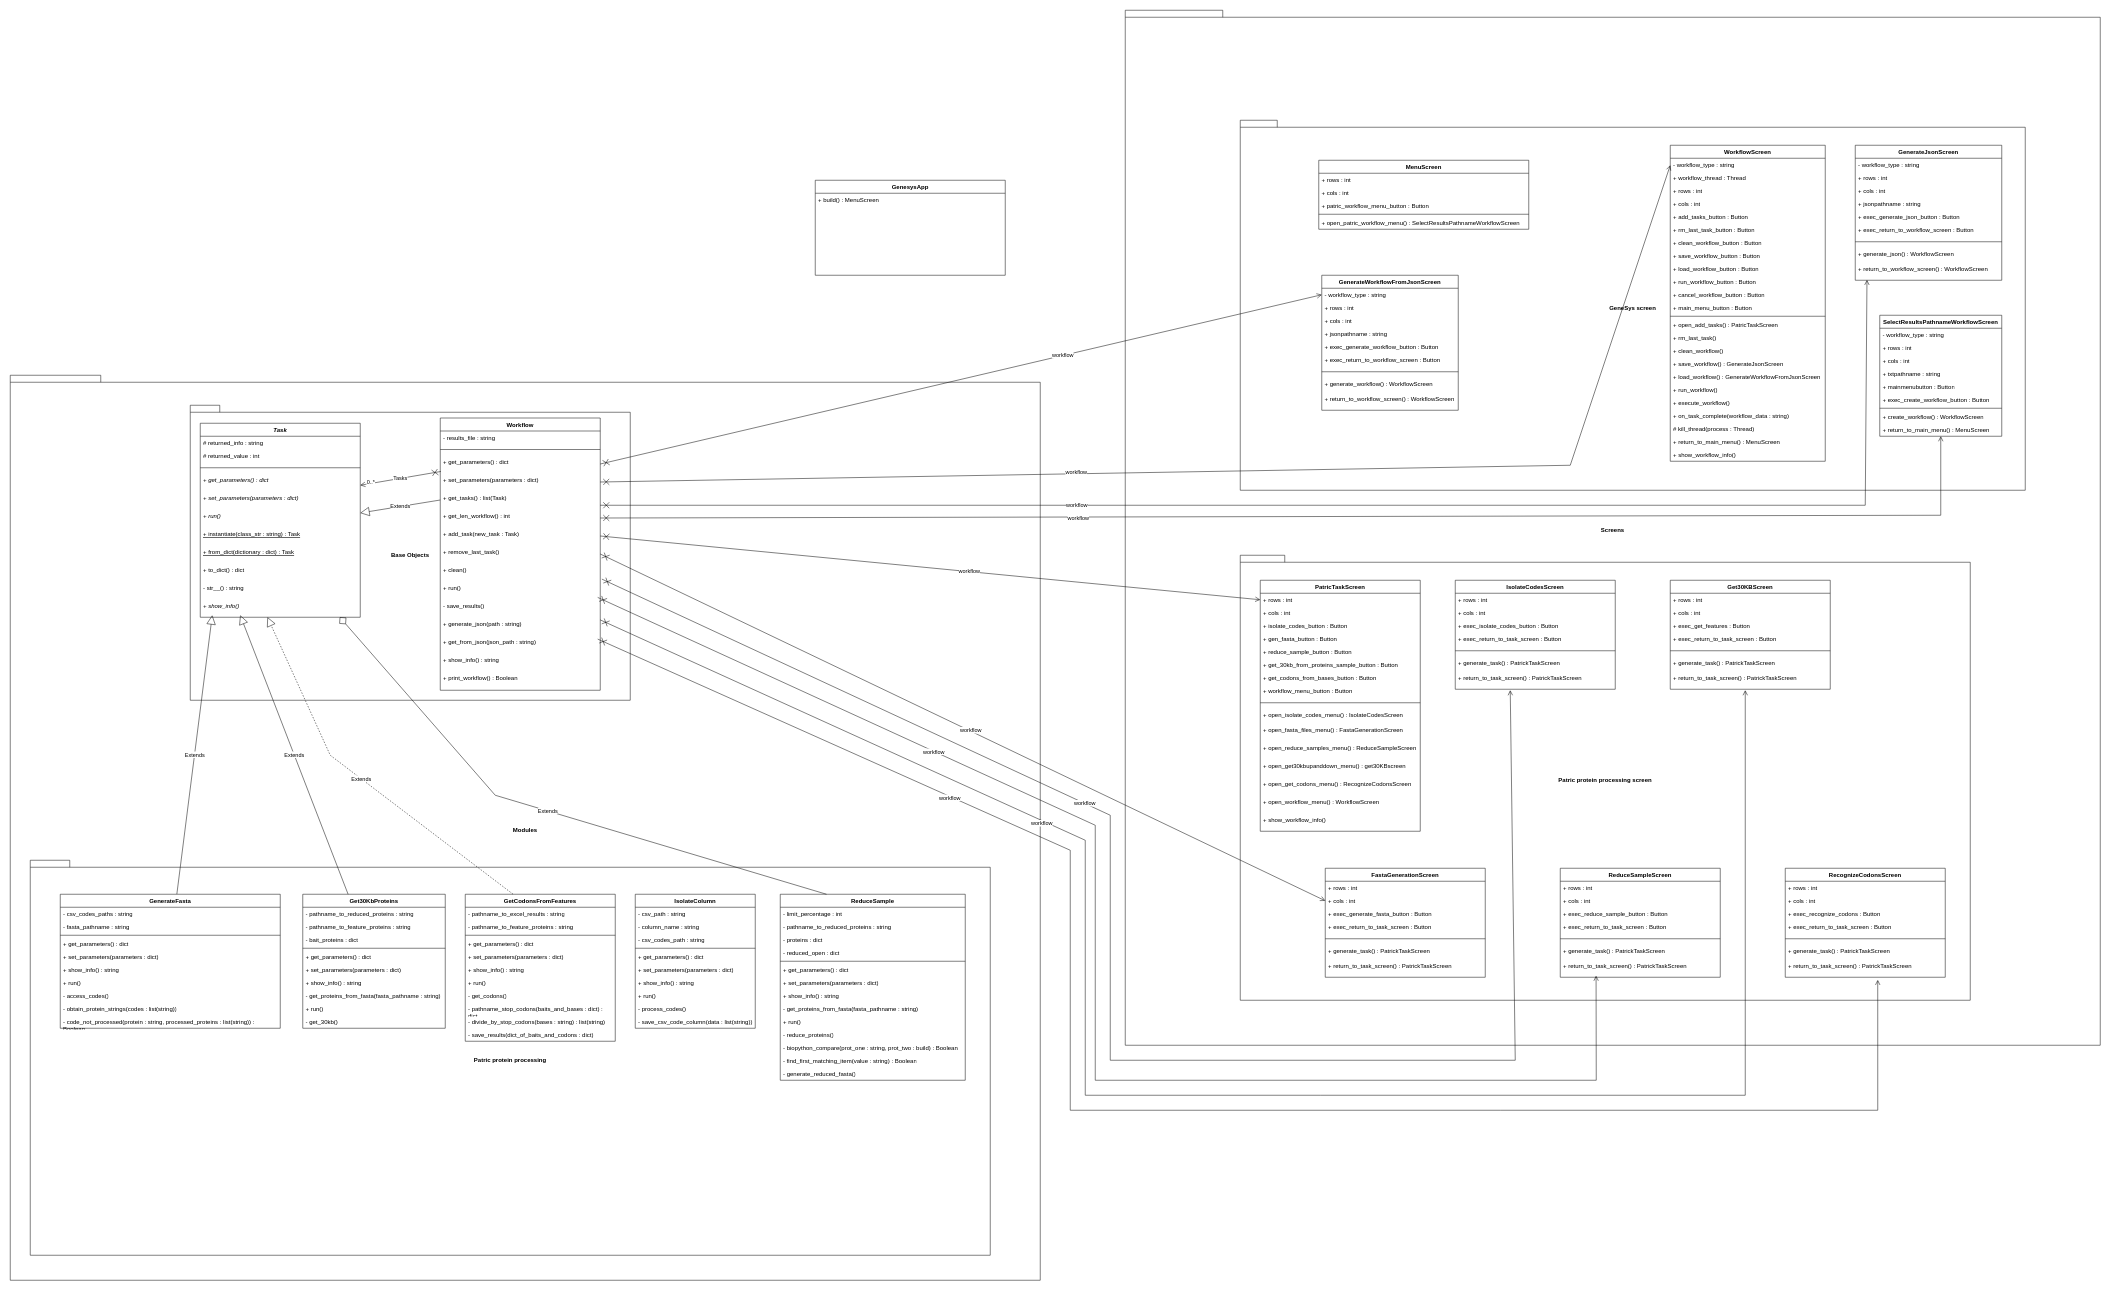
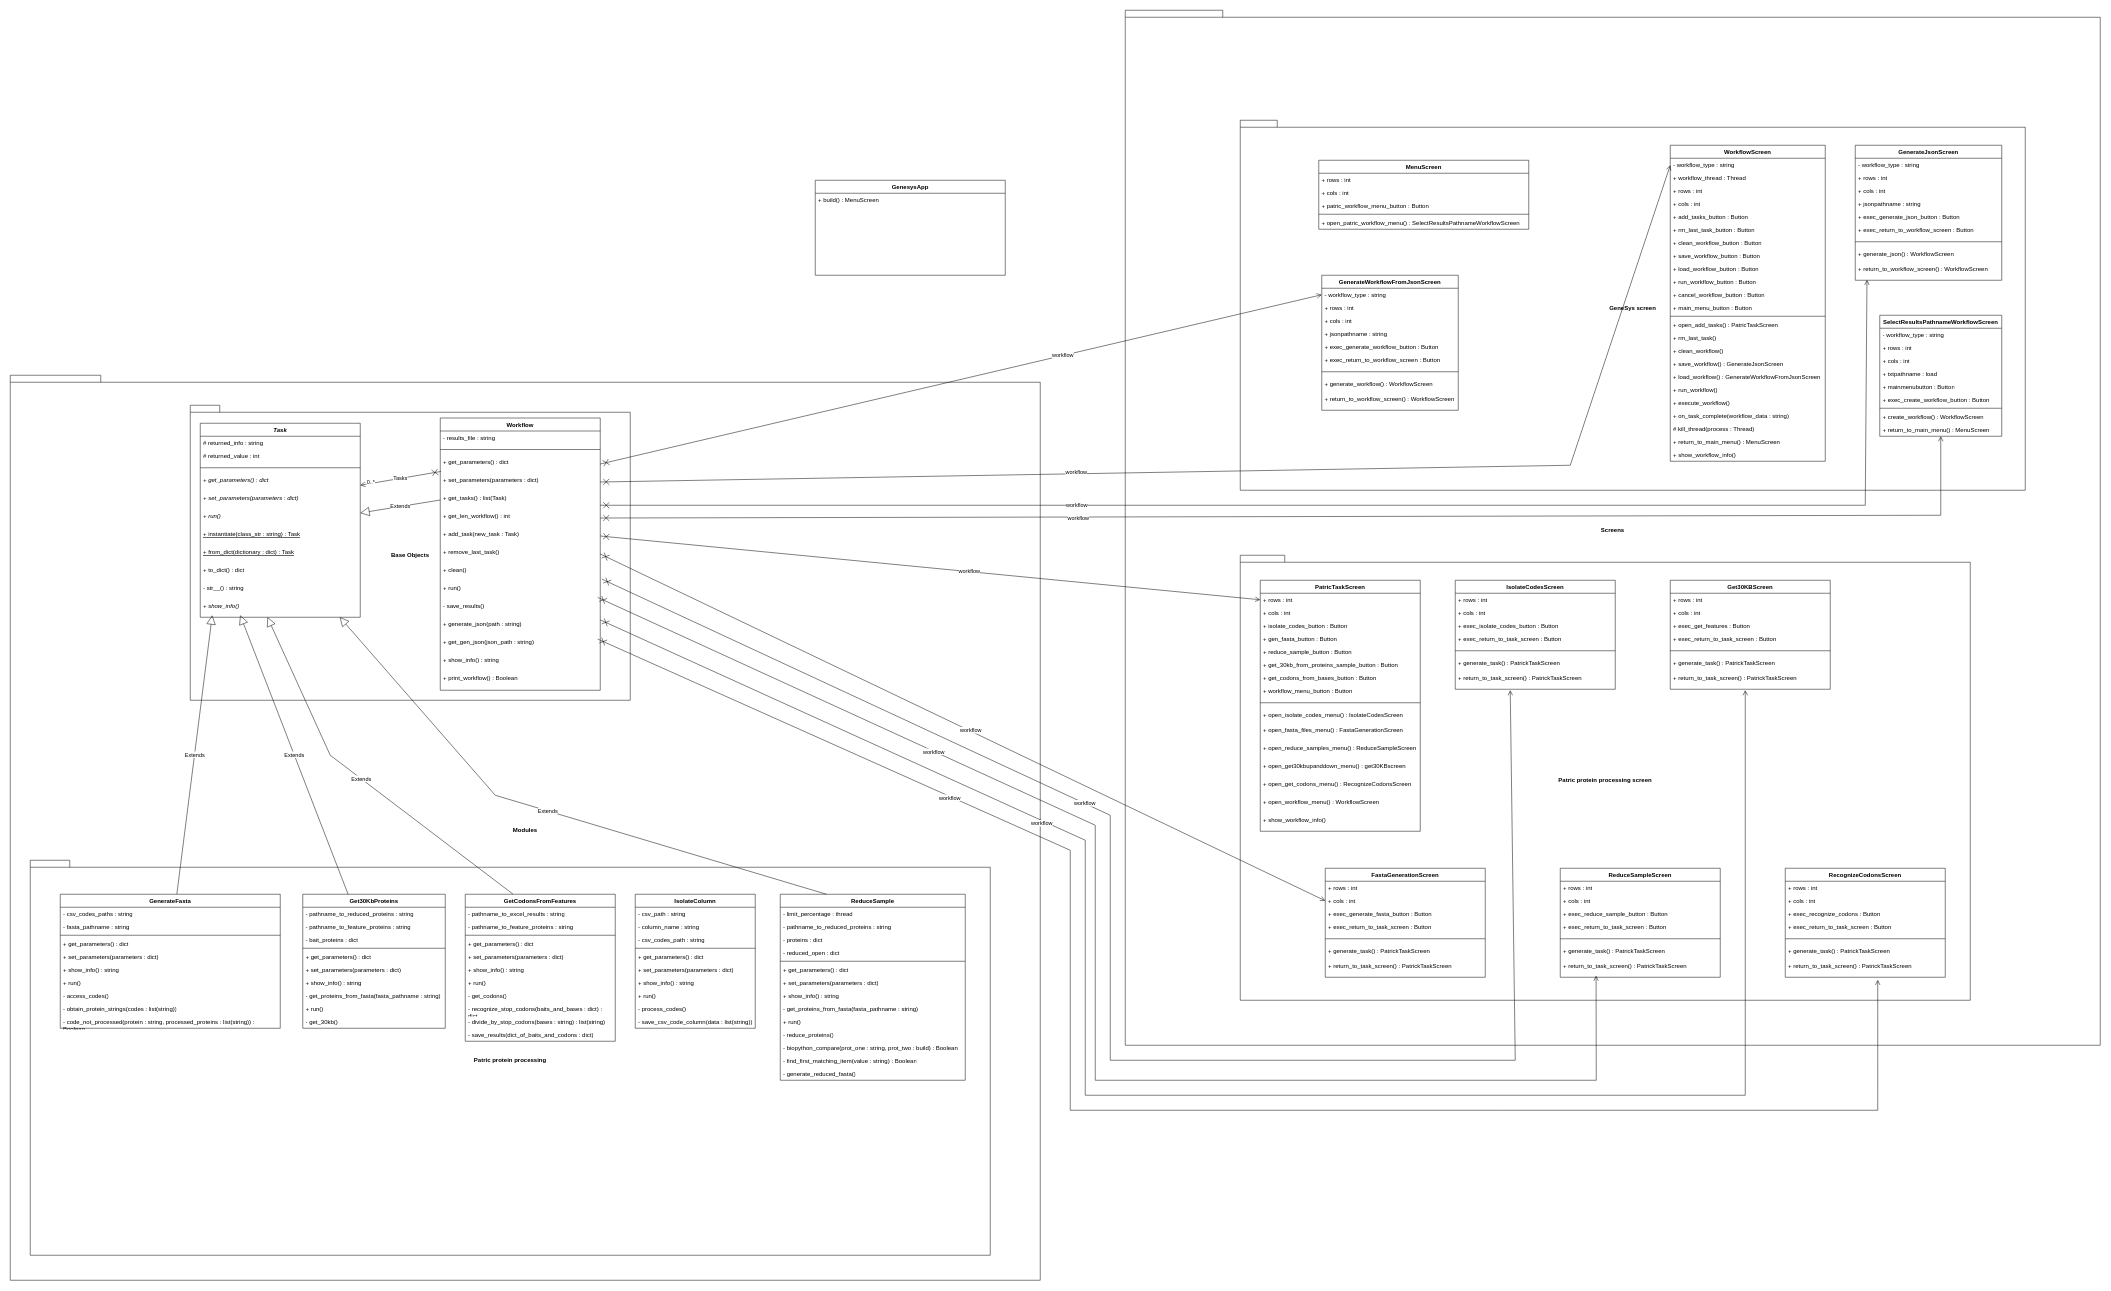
node "+ txtpathname : string": label "+ txtpathname : string" -> "+ txtpathname : load"
edge "ReduceSample" -> "+ show_info()": arrowhead diamond -> block
node "+ get_from_json(json_path : string)": label "+ get_from_json(json_path : string)" -> "+ get_gen_json(json_path : string)"
edge "GetCodonsFromFeatures" -> "+ show_info()": style dashed -> solid
node "- limit_percentage : int": label "- limit_percentage : int" -> "- limit_percentage : thread"
node "- pathname_stop_codons(baits_and_bases : dict) : dict": label "- pathname_stop_codons(baits_and_bases : dict) : dict" -> "- recognize_stop_codons(baits_and_bases : dict) : dict"
